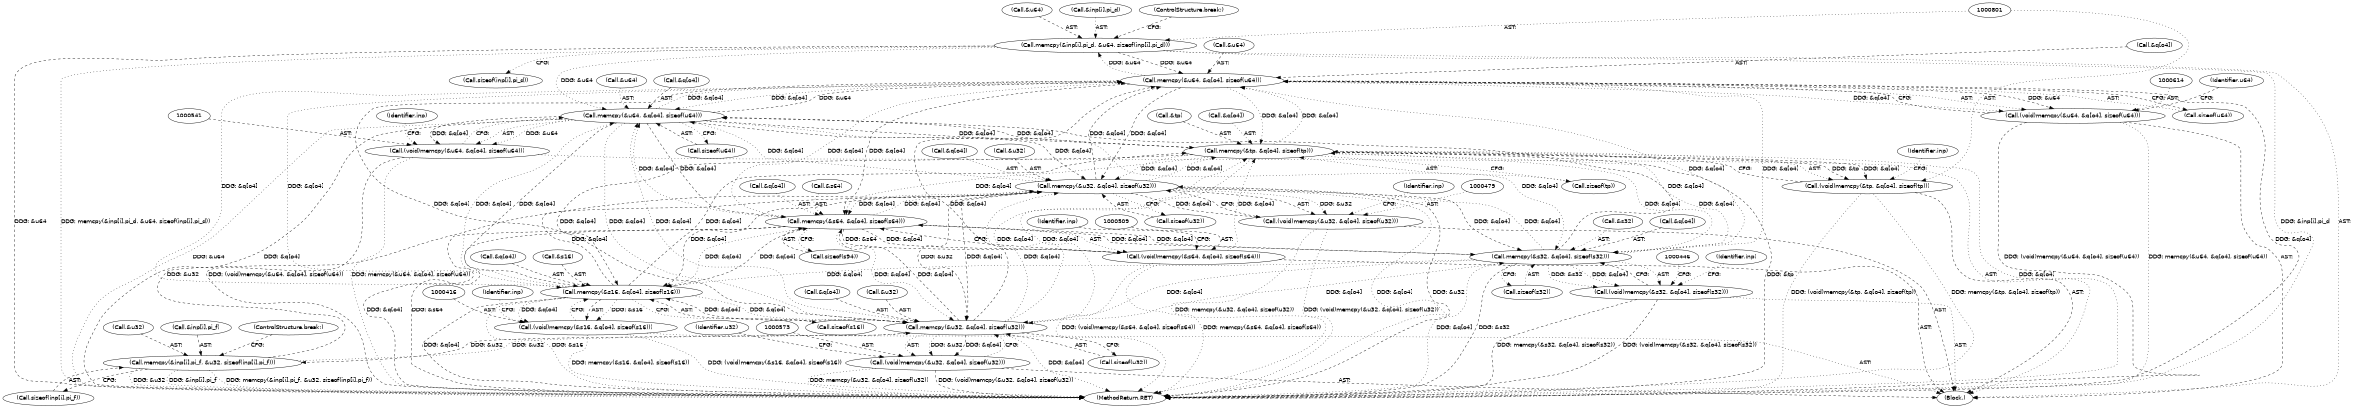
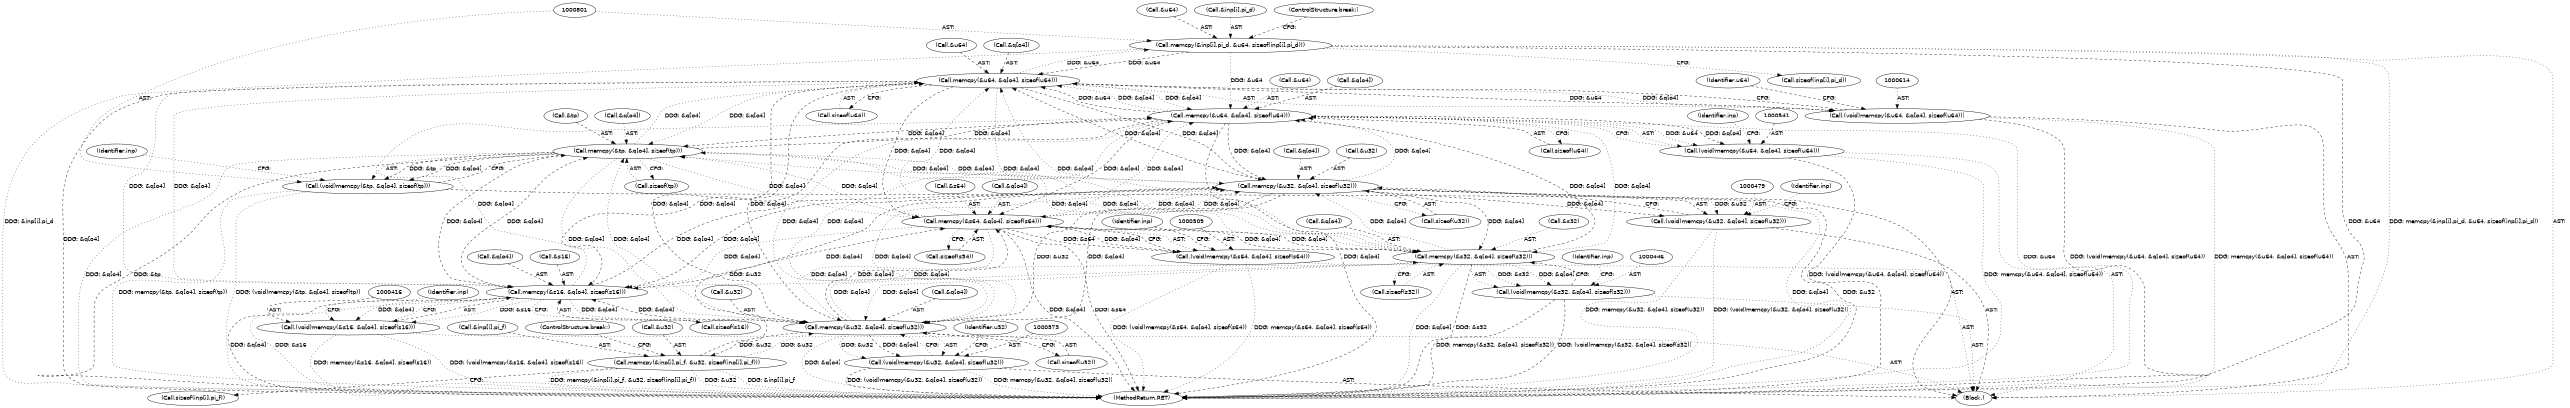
edge "(Call,(void)memcpy(&s64, &q[o4], sizeof(s64)))" -> "(Call,memcpy(&tp, &q[o4], sizeof(tp)))": now "(Call,memcpy(&s64, &q[o4], sizeof(s64)))" -> "(Call,memcpy(&tp, &q[o4], sizeof(tp)))"
edge "(Call,(void)memcpy(&s64, &q[o4], sizeof(s64)))" -> "(Block,)": style dashed -> dotted
edge "1000446" -> "(Call,(void)memcpy(&s32, &q[o4], sizeof(s32)))": label "CFG: " -> "AST: "
edge "(Call,sizeof(inp[i].pi_f))" -> "(Call,memcpy(&inp[i].pi_f, &u32, sizeof(inp[i].pi_f)))": removed, label "AST:"
